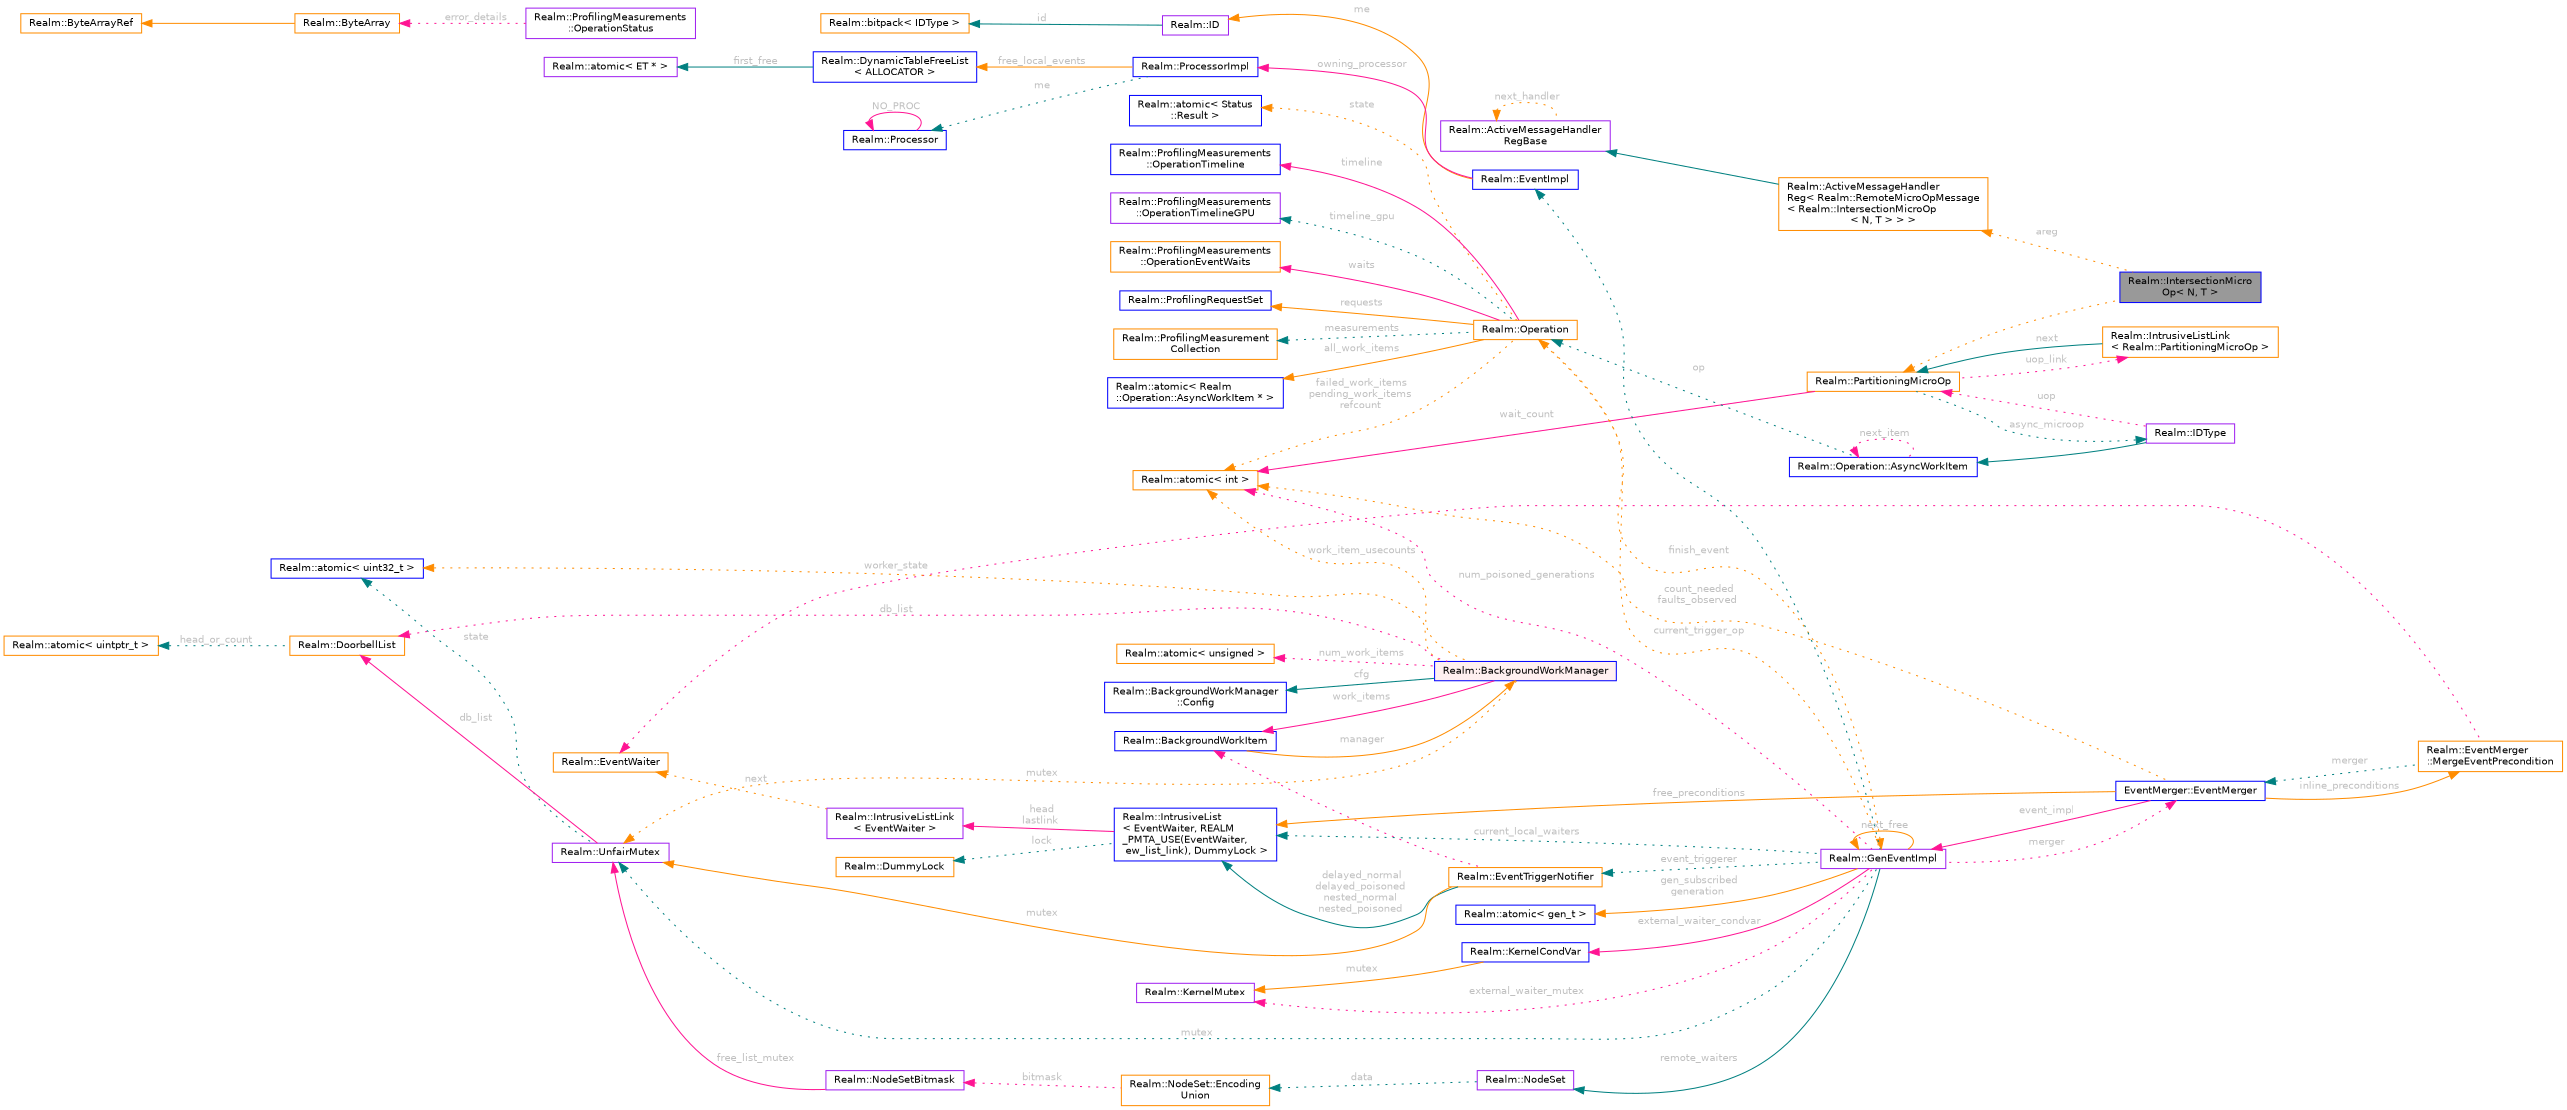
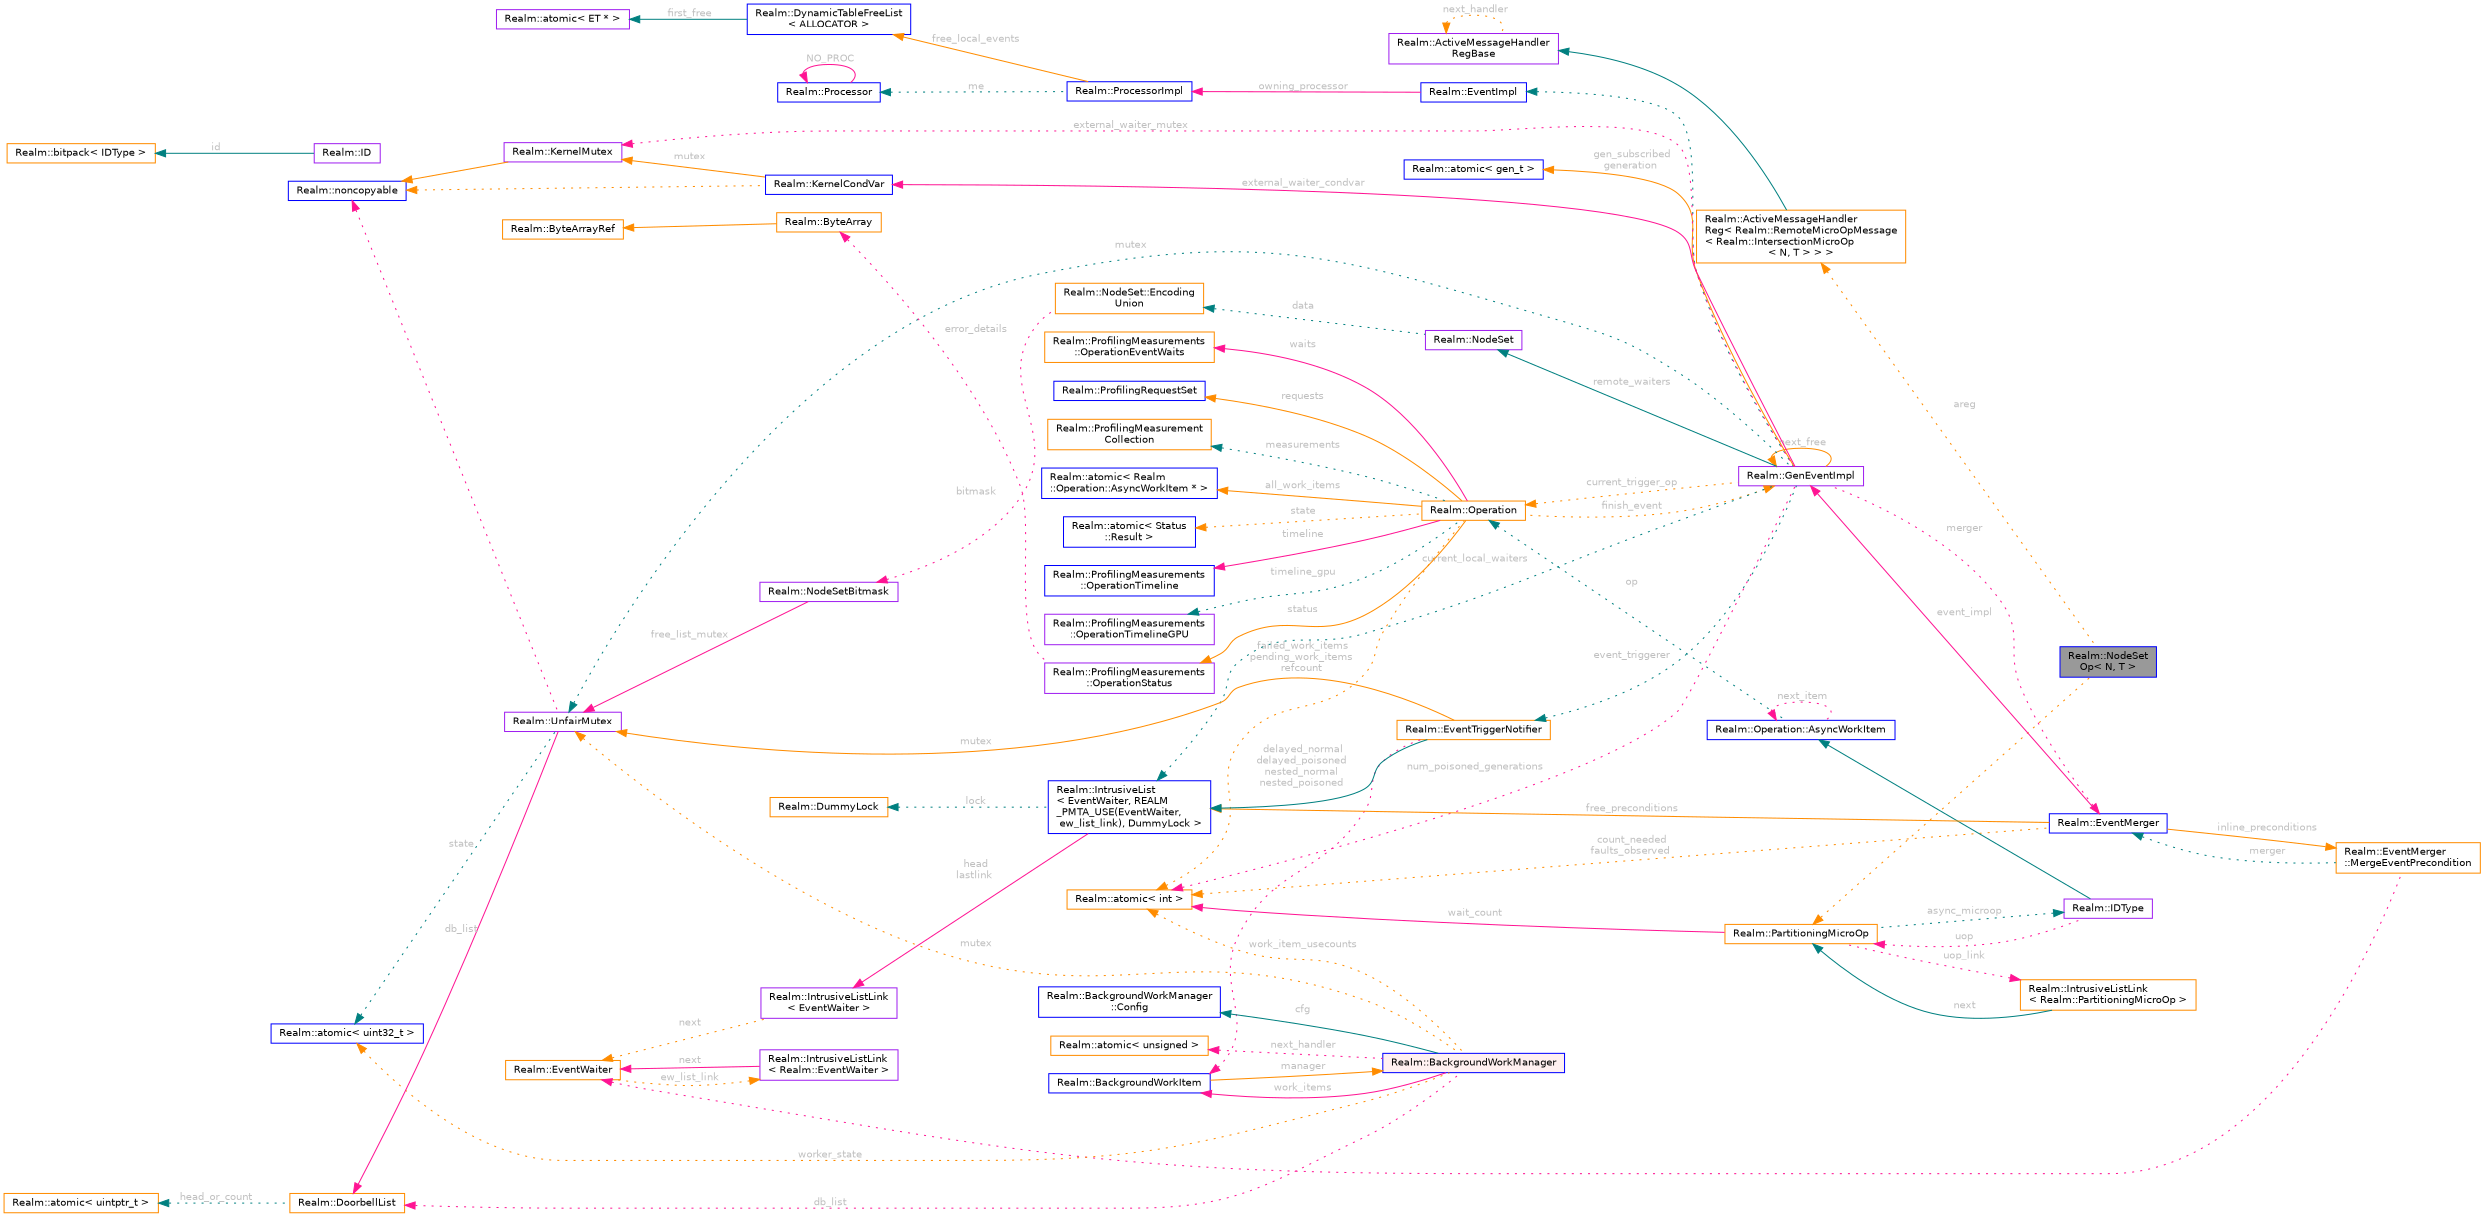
edge "Realm::EventImpl" -> "Realm::ID": removed, label "me"
node "Realm::noncopyable": added
node "Realm::IntersectionMicro Op< N, T >": label "Realm::IntersectionMicro Op< N, T >" -> "Realm::NodeSet Op< N, T >"
edge "Realm::Operation" -> "Realm::ProfilingMeasurements ::OperationStatus": added, label "status"
edge "Realm::BackgroundWorkManager" -> "Realm::atomic< unsigned >": label " num_work_items" -> " next_handler"
node "EventMerger::EventMerger": label "EventMerger::EventMerger" -> "Realm::EventMerger"
node "Realm::IntrusiveListLink < Realm::EventWaiter >": added
